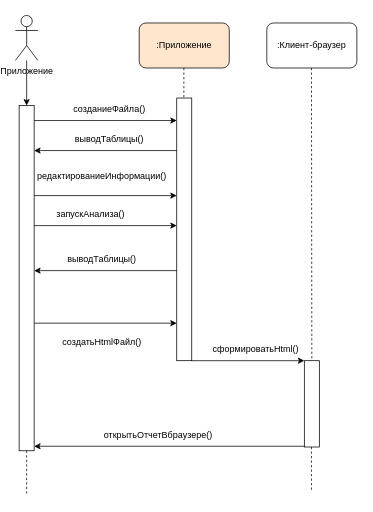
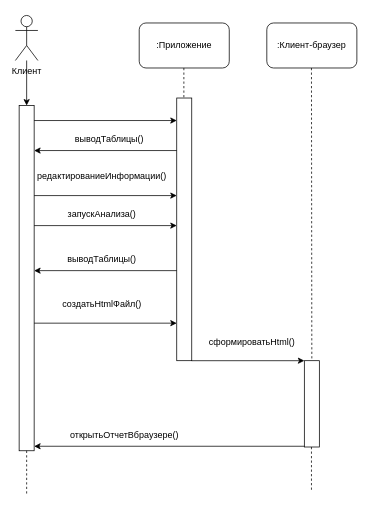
node ":Приложение": fillcolor #ffe6cc -> #ffffff
node "Приложение": label "Приложение" -> "Клиент"
node "созданиеФайла()": removed
node "запускАнализа()": moved (90, 214) -> (102, 214)
node "создатьHtmlФайл()": moved (102, 342) -> (102, 304)
node "сформироватьHtml()": moved (255, 349) -> (252, 342)
node "открытьОтчетВбраузере()": moved (158, 435) -> (124, 435)
